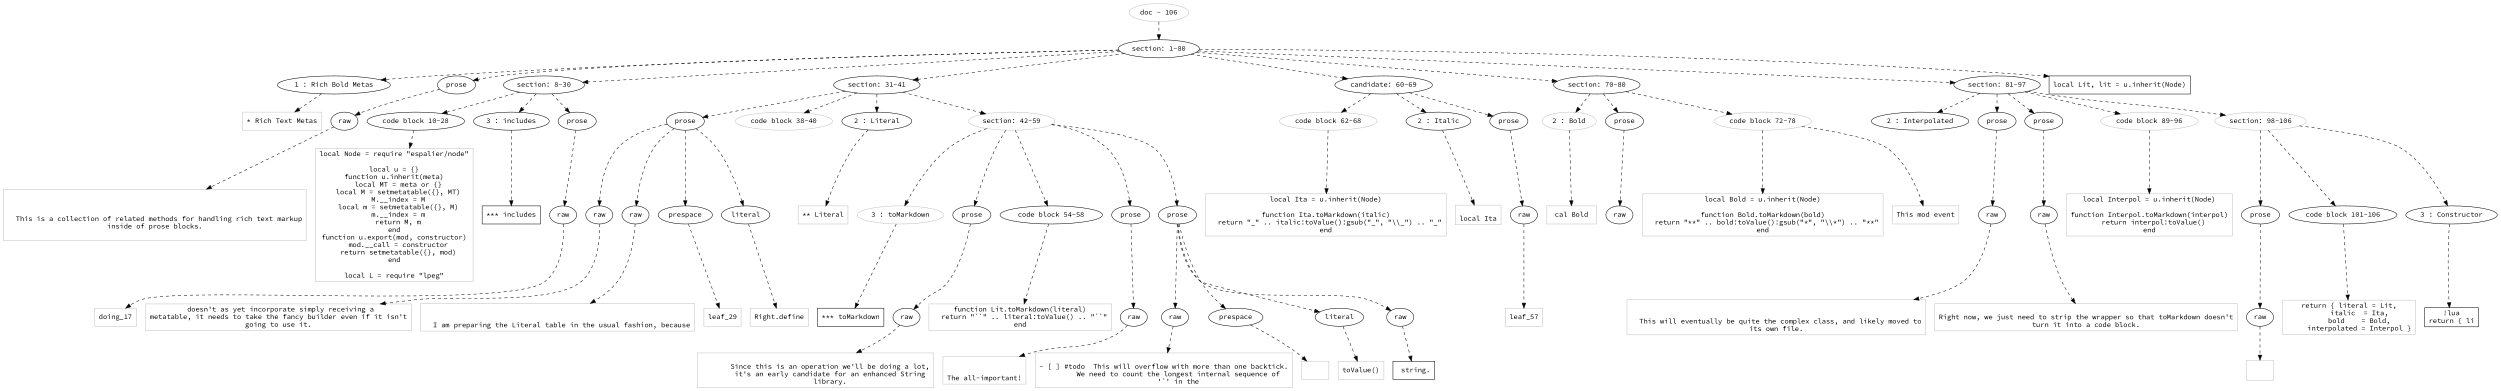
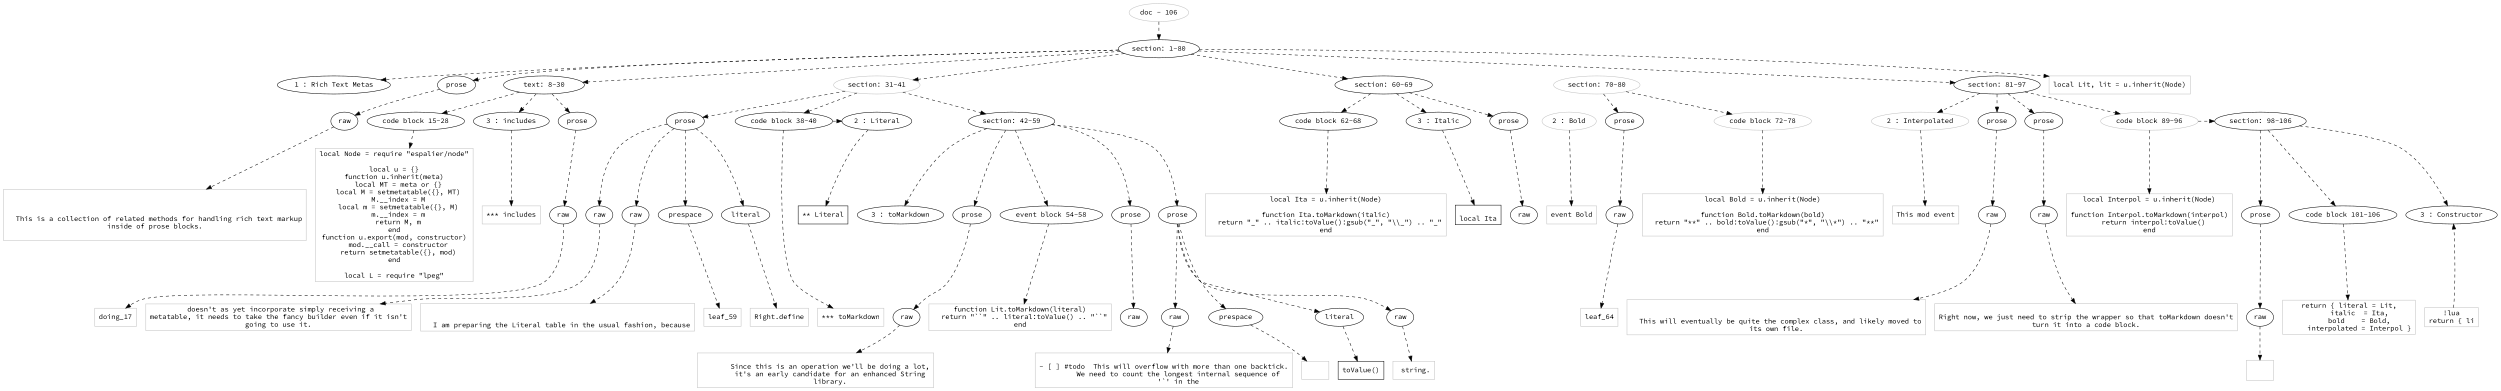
edge "section: 1-80" -> "section: 70-80": removed
node "1 : Rich Bold Metas": label "1 : Rich Bold Metas" -> "1 : Rich Text Metas"
node "section: 8-30": label "section: 8-30" -> "text: 8-30"
node "section: 31-41": color black -> Gray
node "candidate: 60-69": label "candidate: 60-69" -> "section: 60-69"
node "section: 70-80": color black -> Gray
node "local Lit, lit = u.inherit(Node)": color black -> Gray
edge "section: 31-41" -> "2 : Literal": now "code block 38-40" -> "2 : Literal"
edge "section: 70-80" -> "2 : Bold": removed
edge "section: 81-97" -> "section: 98-106": now "code block 89-96" -> "section: 98-106"
node "* Rich Text Metas": removed
node "code block 10-28": label "code block 10-28" -> "code block 15-28"
node "code block 38-40": color Gray -> black
node "section: 42-59": color Gray -> black
node "code block 62-68": color Gray -> black
node "2 : Italic": label "2 : Italic" -> "3 : Italic"
node "2 : Interpolated": color black -> Gray
node "section: 98-106": color Gray -> black
edge "code block 72-78" -> "This mod event": now "2 : Interpolated" -> "This mod event"
node "*** includes": color black -> Gray
node "** Literal": color Gray -> black
node "3 : toMarkdown": color Gray -> black
node "code block 54-58": label "code block 54-58" -> "event block 54-58"
node "local Ita": color Gray -> black
node "cal Bold": label "cal Bold" -> "event Bold"
edge "3 : Constructor" -> "!lua return { li": reversed
edge "3 : toMarkdown" -> "*** toMarkdown": now "code block 38-40" -> "*** toMarkdown"
node "leaf_29": label "leaf_29" -> "leaf_59"
node "*** toMarkdown": color black -> Gray
node "leaf_57": removed
node "leaf_64": added
node "!lua return { li": color black -> Gray
node "The all-important!": removed
node "toValue()": color Gray -> black
node "string.": color black -> Gray
